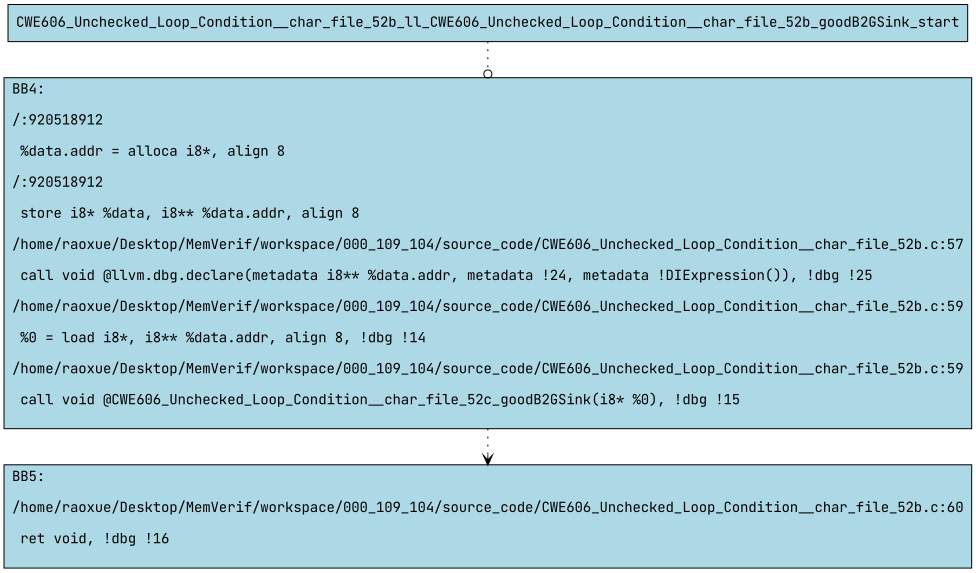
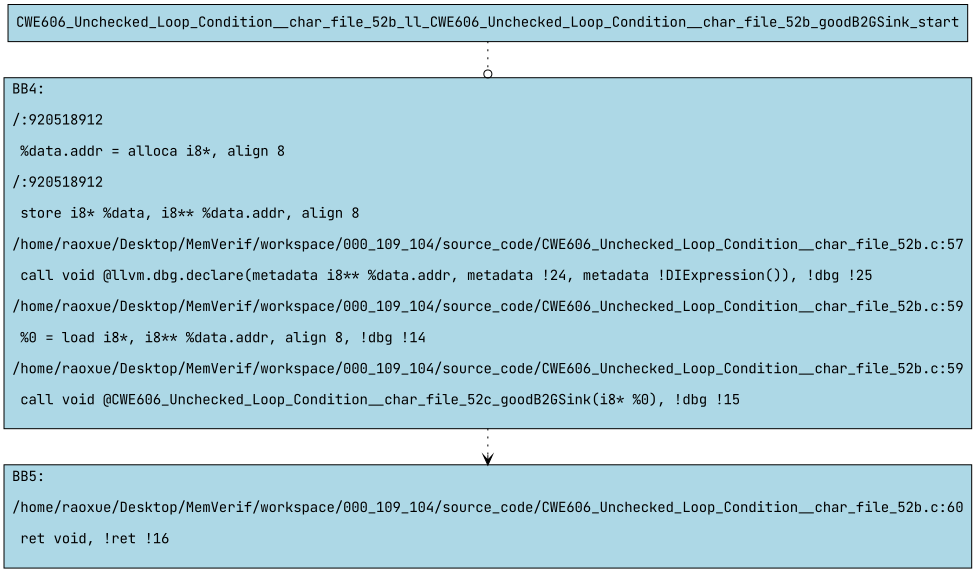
node "BB5:": text "ret void, !dbg !16" -> "ret void, !ret !16"
